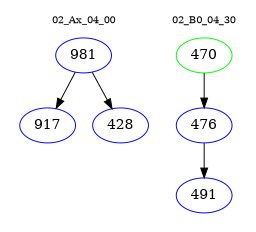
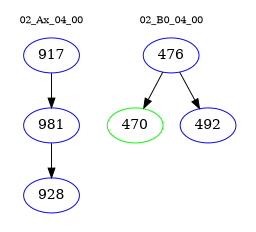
cluster "02_B0_04_30": label "02_B0_04_30" -> "02_B0_04_00"
edge "981" -> "917": reversed
edge "470" -> "476": reversed
node "428": label "428" -> "928"
node "491": label "491" -> "492"
